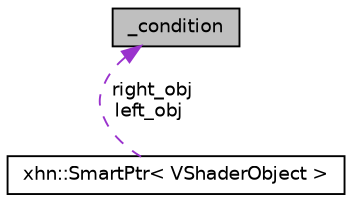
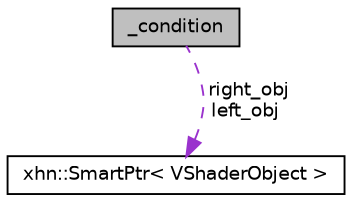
edge "xhn::SmartPtr< VShaderObject >" -> "_condition": reversed
